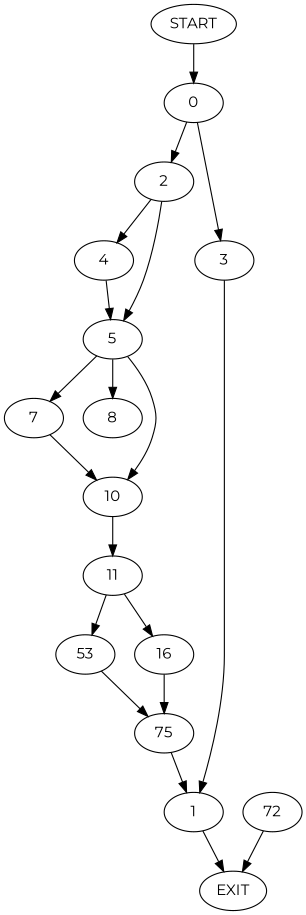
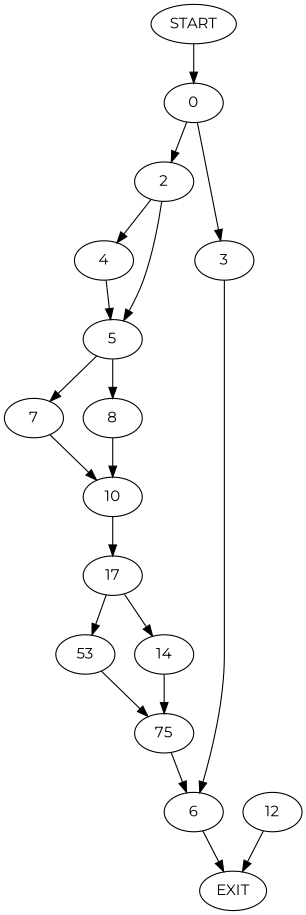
edge "5" -> "10": now "8" -> "10"
node "11": label "11" -> "17"
node "16": label "16" -> "14"
node "1": label "1" -> "6"
node "72": label "72" -> "12"
